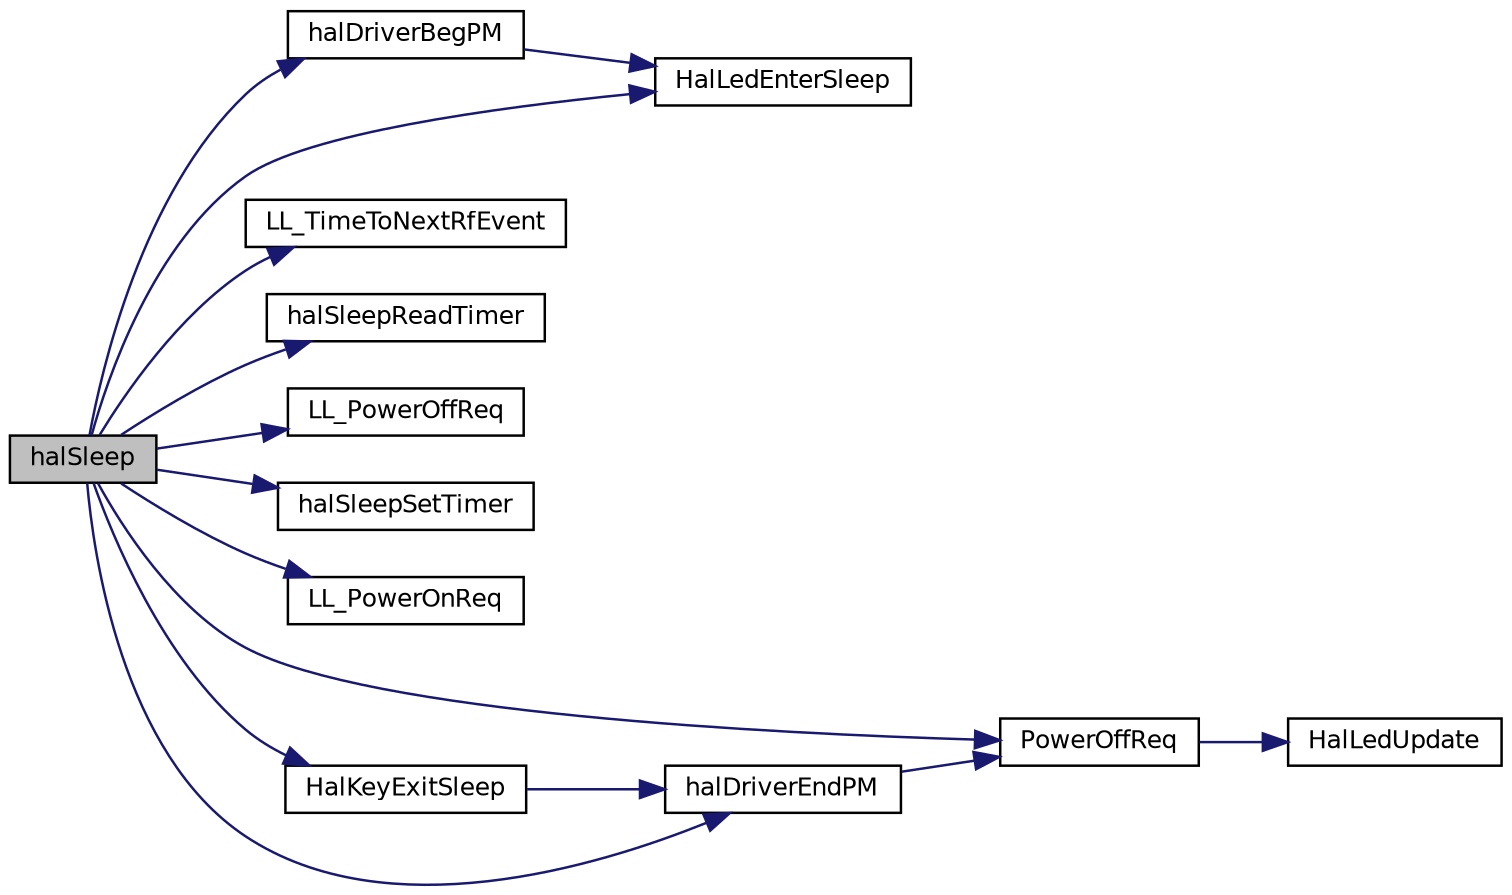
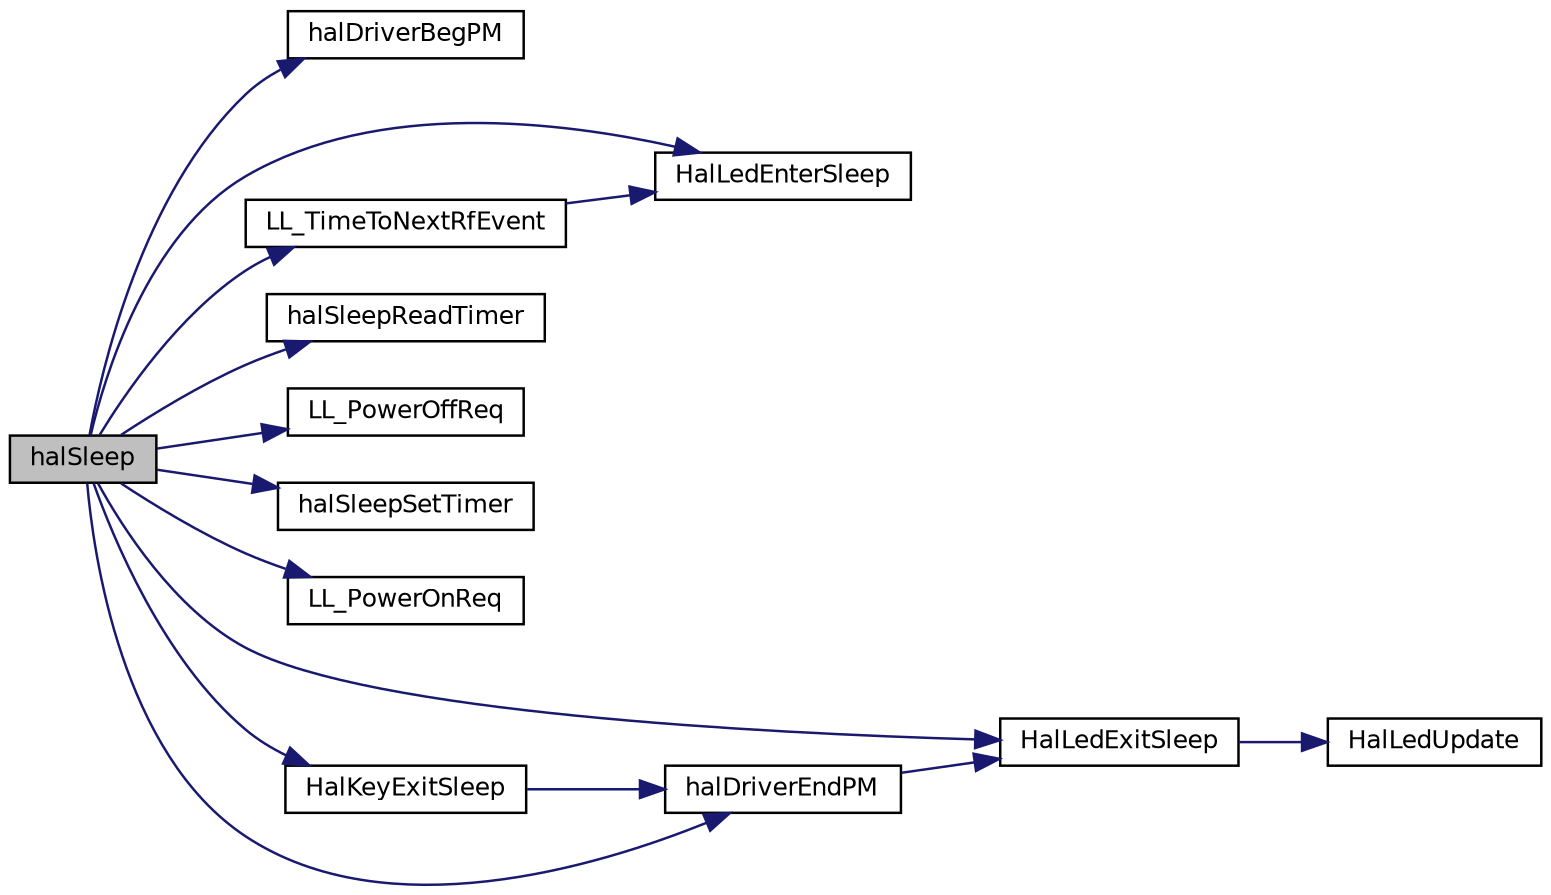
edge "halDriverBegPM" -> "HalLedEnterSleep": now "LL_TimeToNextRfEvent" -> "HalLedEnterSleep"
node "PowerOffReq": label "PowerOffReq" -> "HalLedExitSleep"
